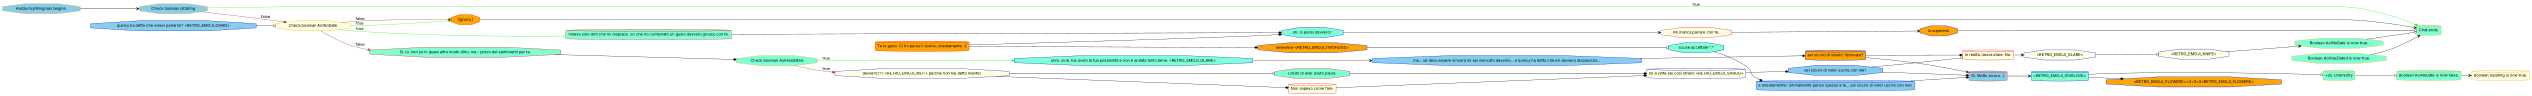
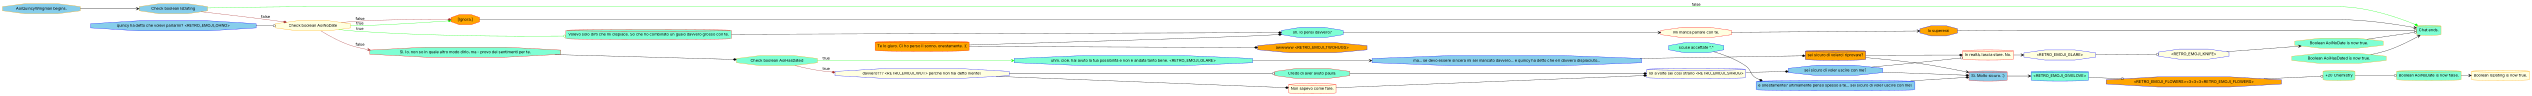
edge "Check boolean IsDating" -> "Chat ends.": label "true" -> "false"
edge "awwwww <RETRO_EMOJI_TWOHUGS>" -> "scuse accettate ^.^": removed
edge "<RETRO_EMOJI_GIVELOVE>" -> "+20 Chemistry": now "<RETRO_EMOJI_FLOWERS><3<3<3<RETRO_EMOJI_FLOWERS>" -> "+20 Chemistry"
edge "<RETRO_EMOJI_GIVELOVE>" -> "<RETRO_EMOJI_FLOWERS><3<3<3<RETRO_EMOJI_FLOWERS>": arrowhead diamond -> odot
